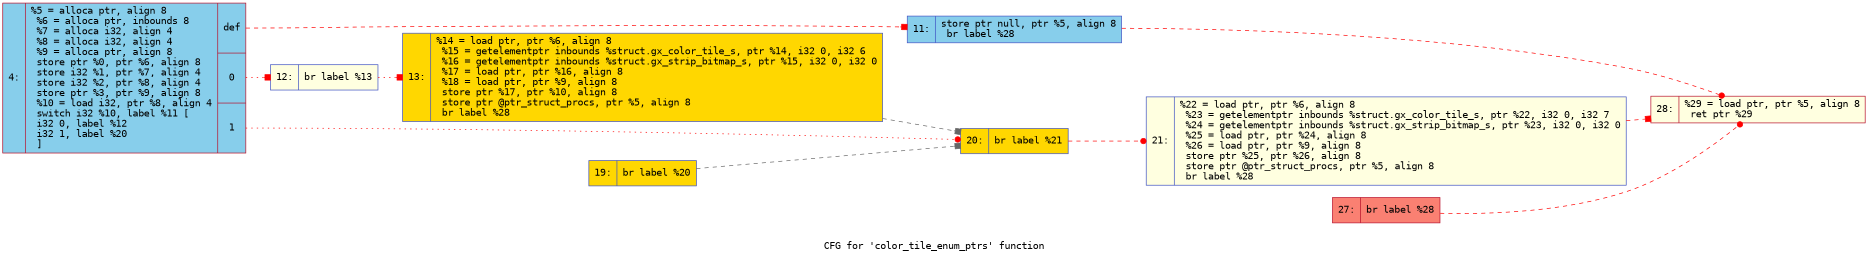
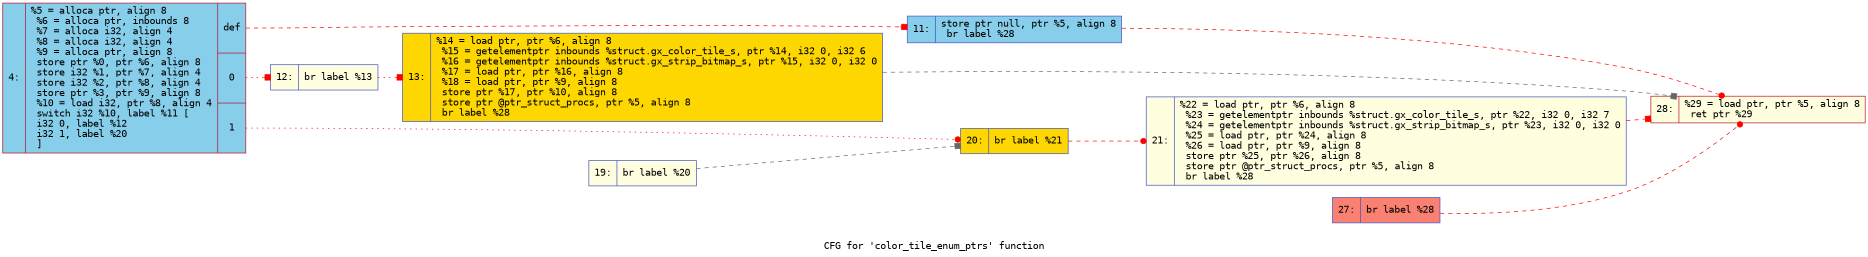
edge "13:" -> "20:": now "13:" -> "28:"
node "19:": fillcolor gold -> lightyellow
node "27:": color #b70d28ff -> #3d50c3ff
